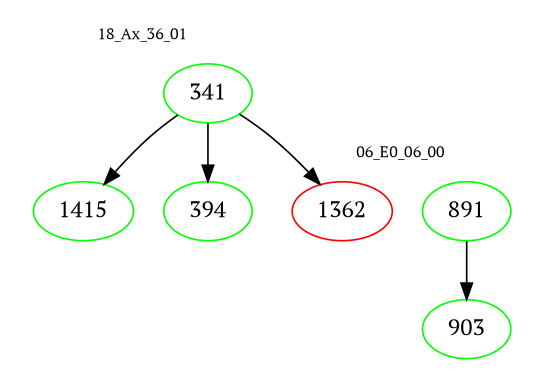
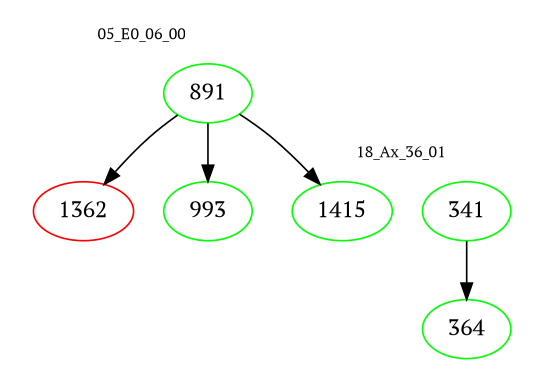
edge "341" -> "1415": now "891" -> "1415"
edge "341" -> "1362": now "891" -> "1362"
cluster "06_E0_06_00": label "06_E0_06_00" -> "05_E0_06_00"
node "394": label "394" -> "364"
node "903": label "903" -> "993"
